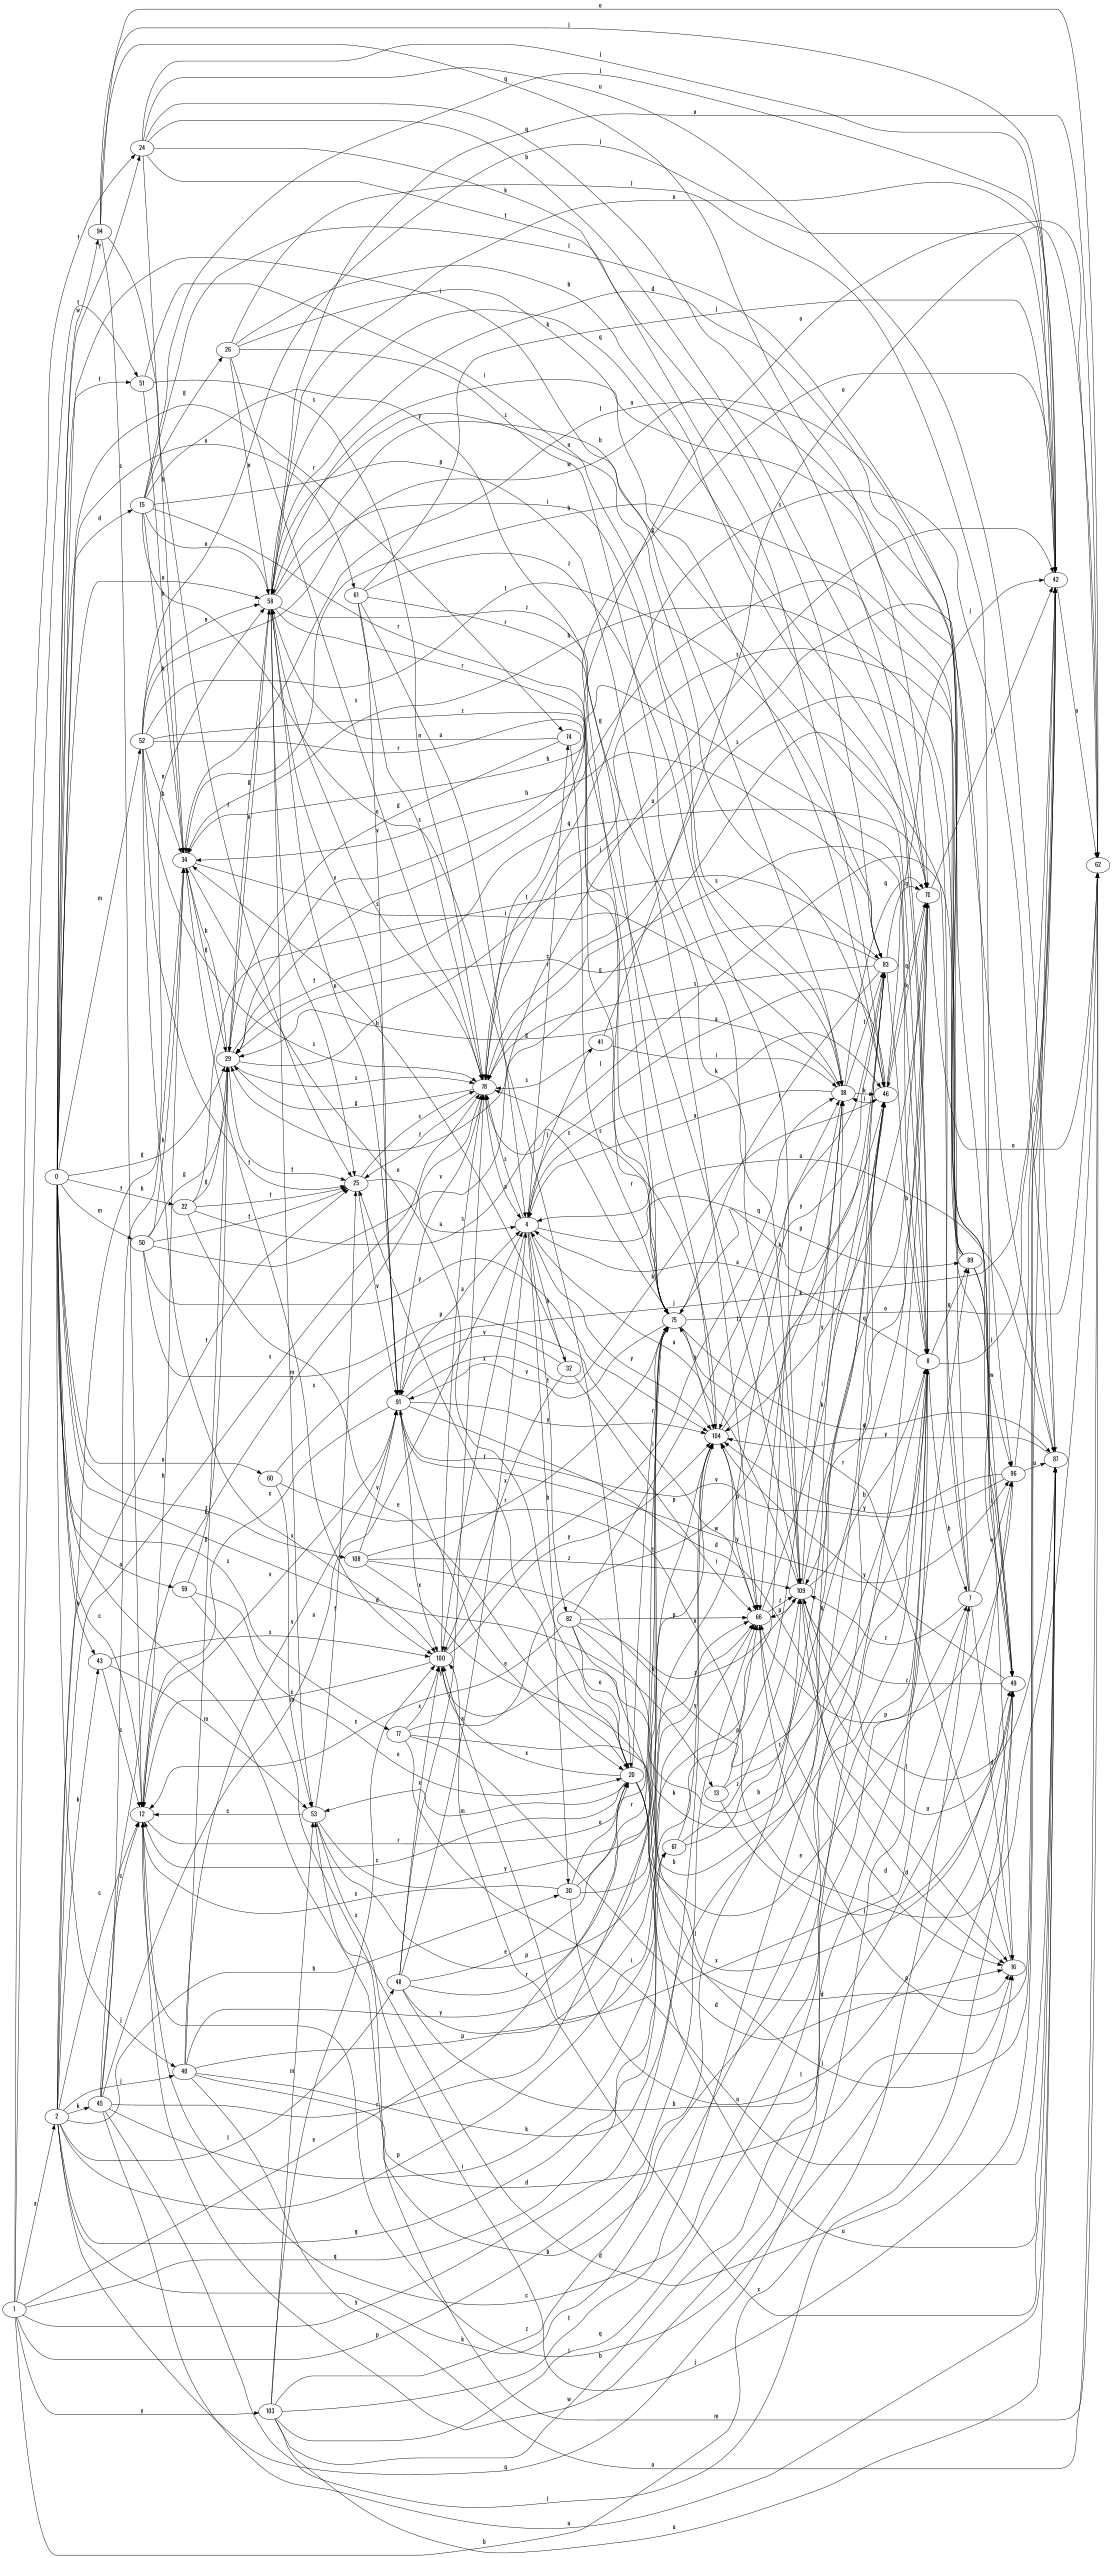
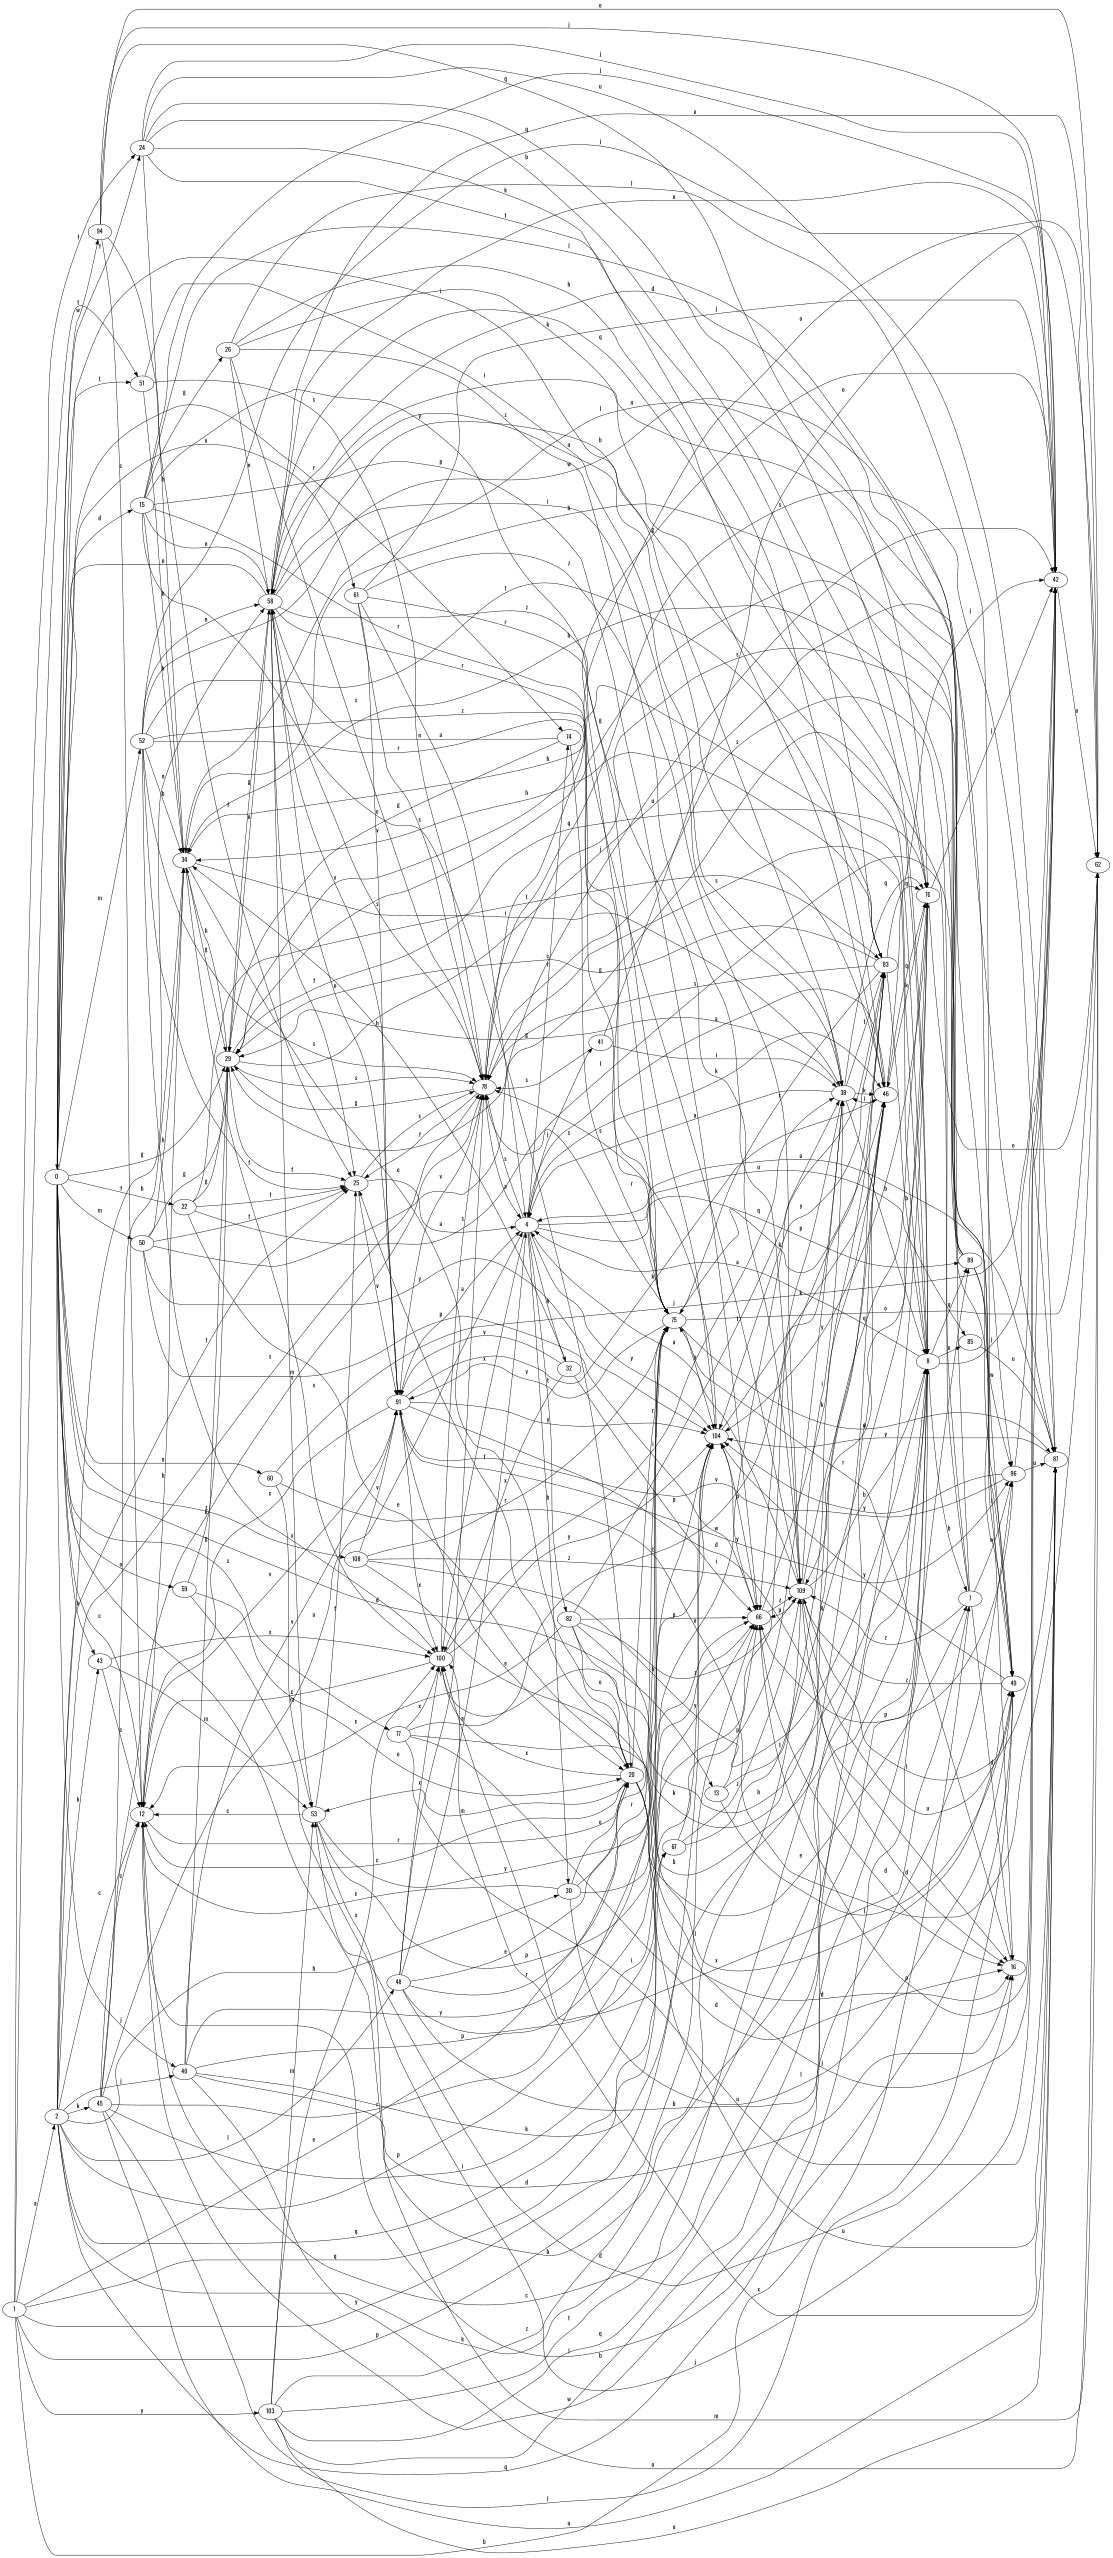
edge "0" -> "58": reversed
edge "38" -> "8": added, label "b"
node "85": added
